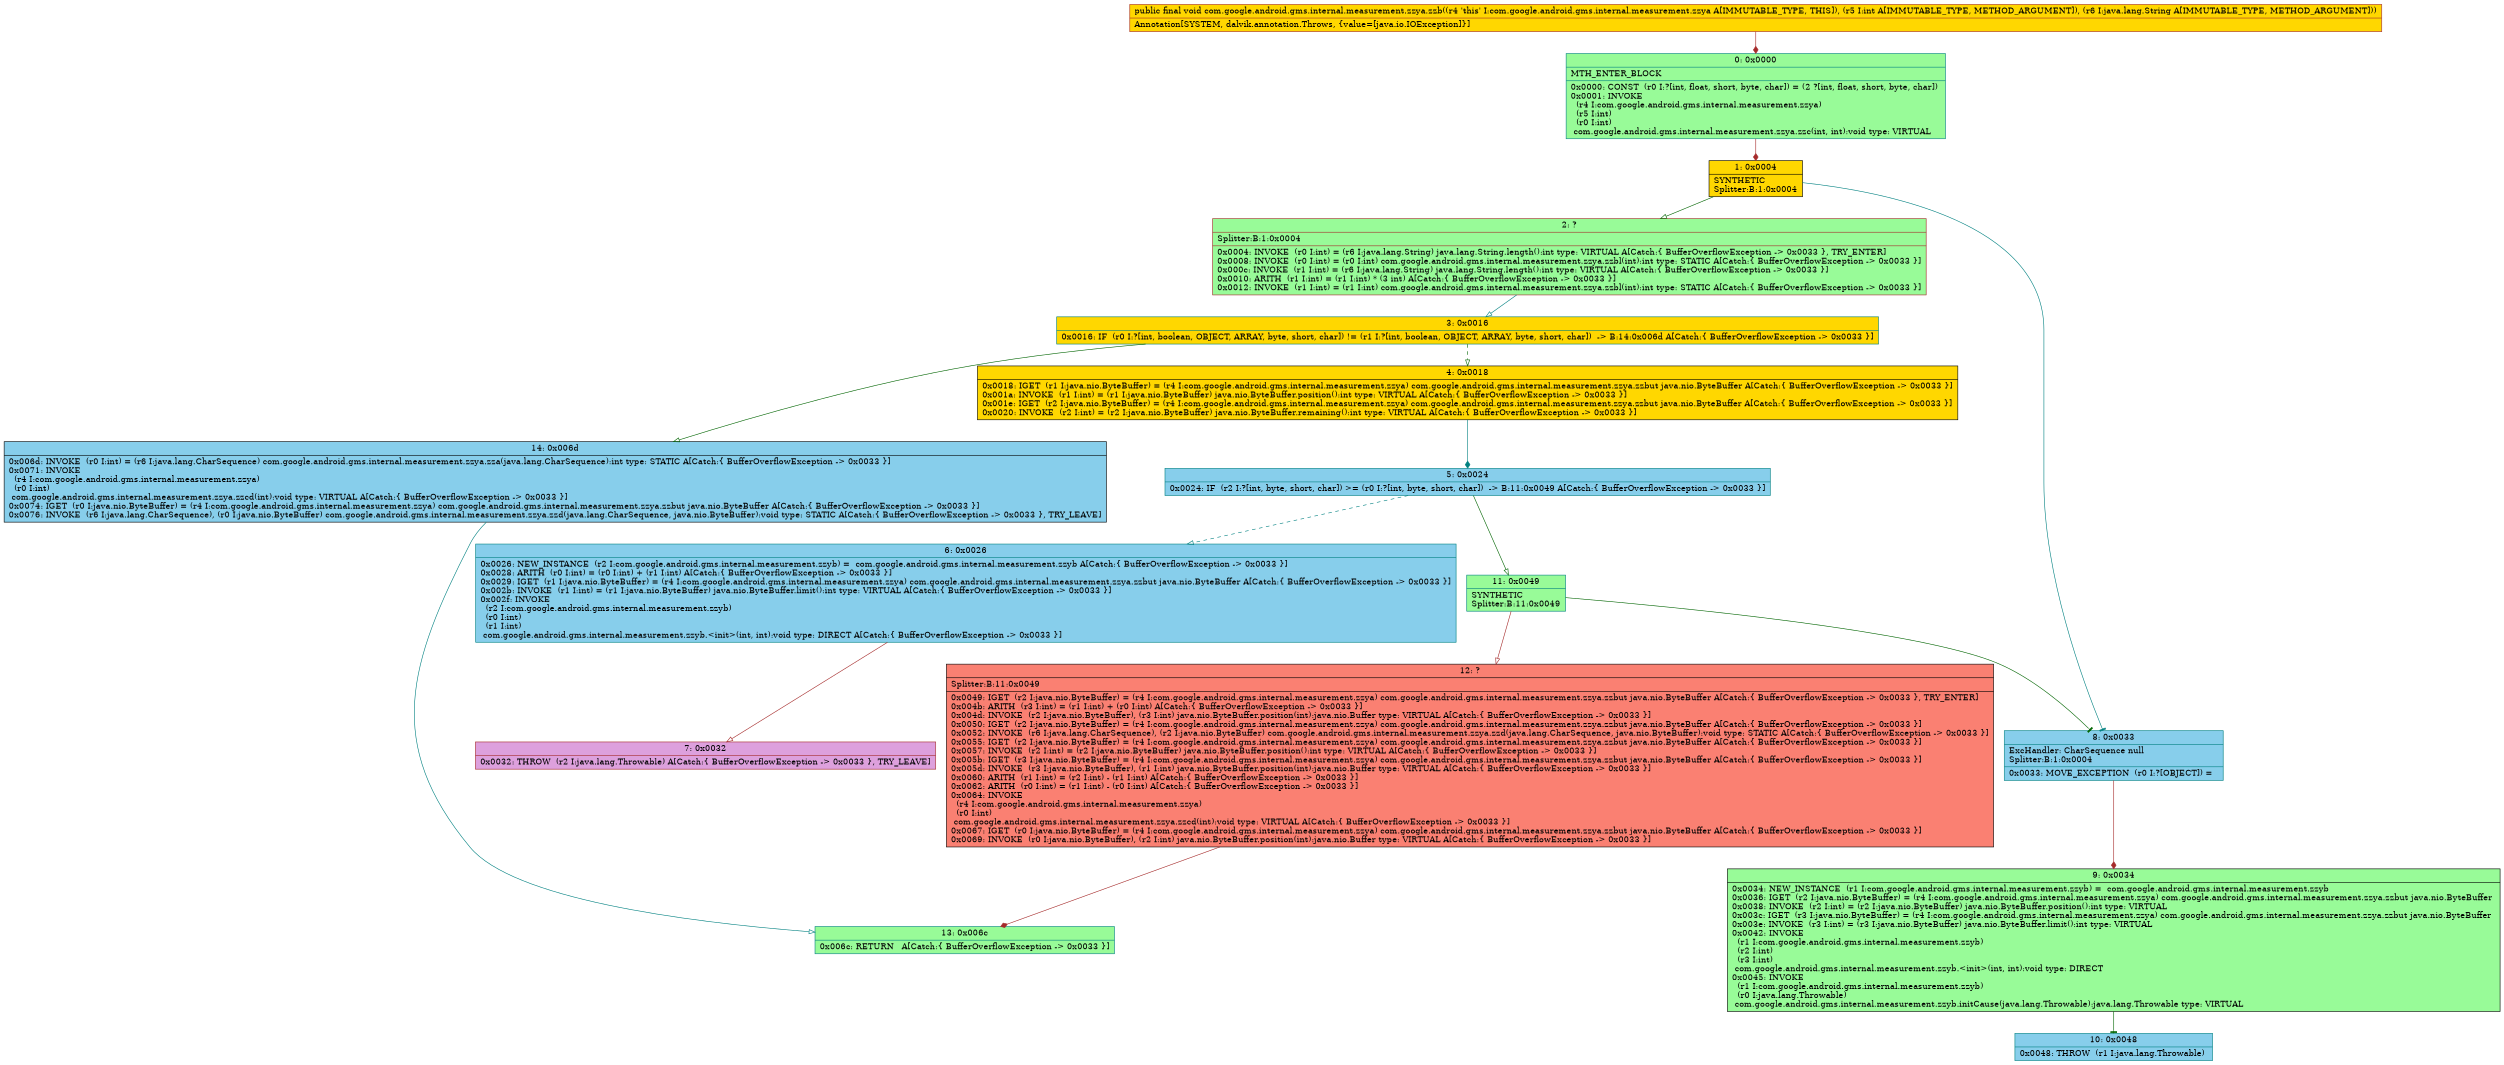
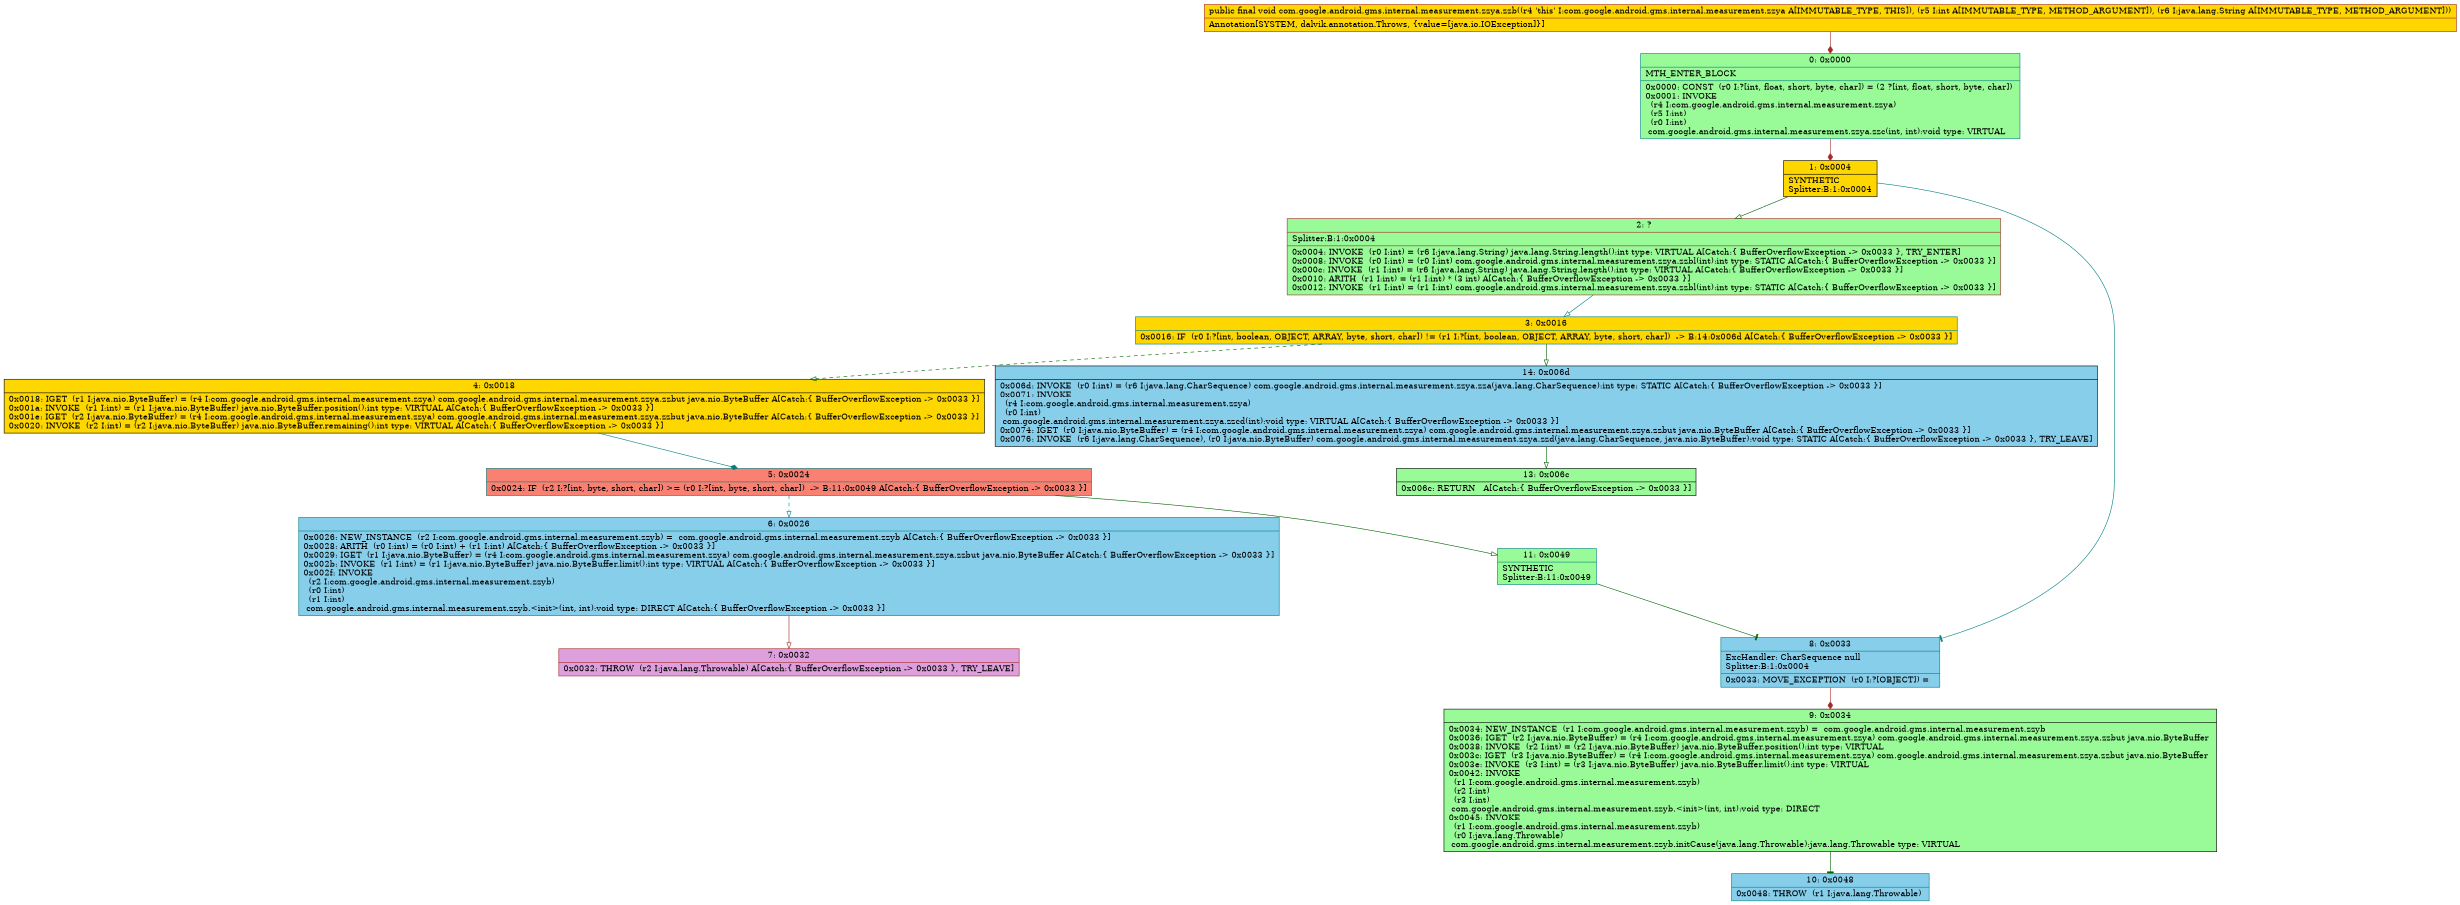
node "5: 0x0024": fillcolor skyblue -> salmon
node "12: ?": removed
edge "14: 0x006d" -> "13: 0x006c": color teal -> darkgreen
node "13: 0x006c": color teal -> black
